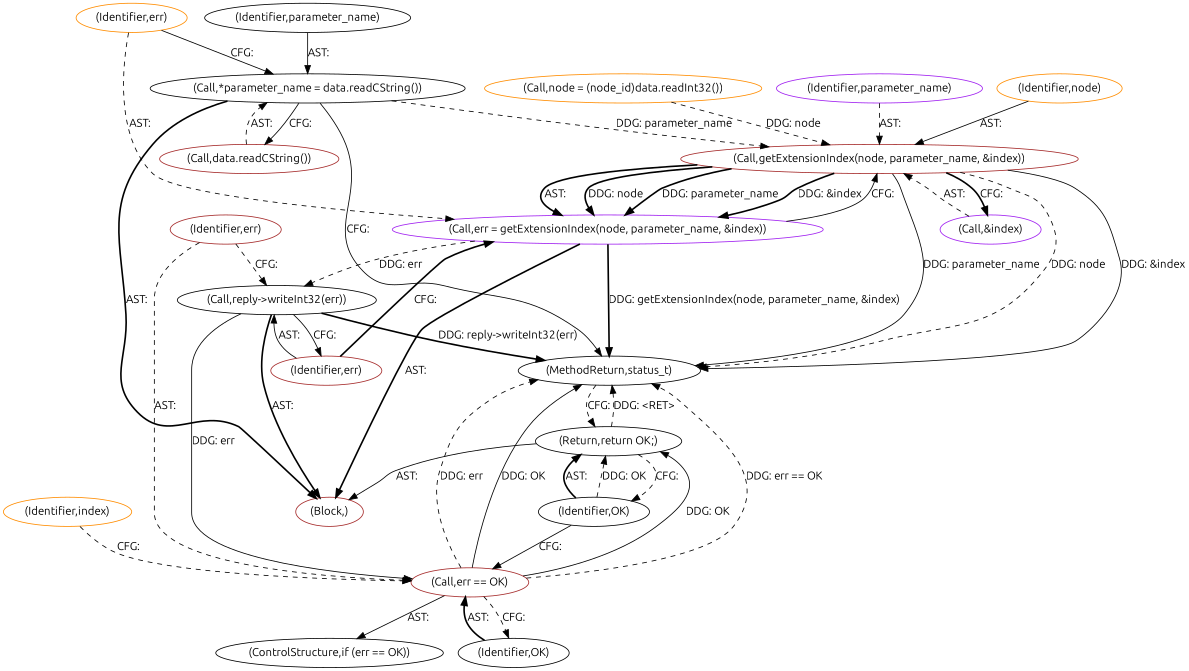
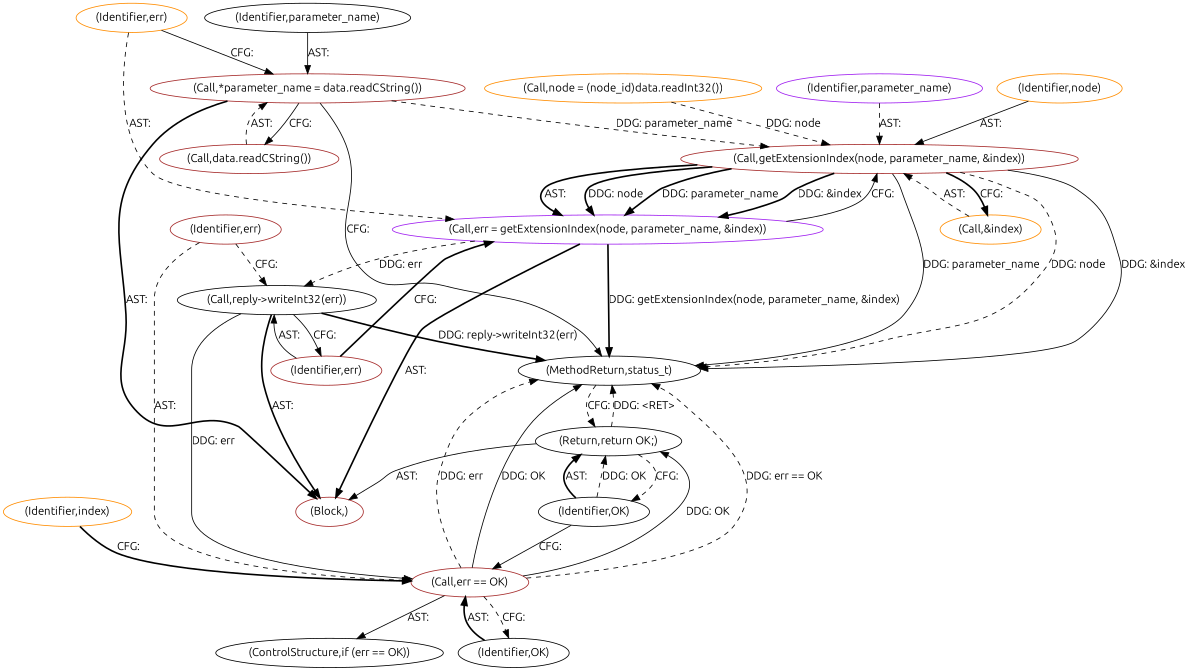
node "(Call,*parameter_name = data.readCString())": color black -> brown
node "(Call,&index)": color purple -> darkorange
edge "(Identifier,index)" -> "(Call,err == OK)": style dashed -> bold
